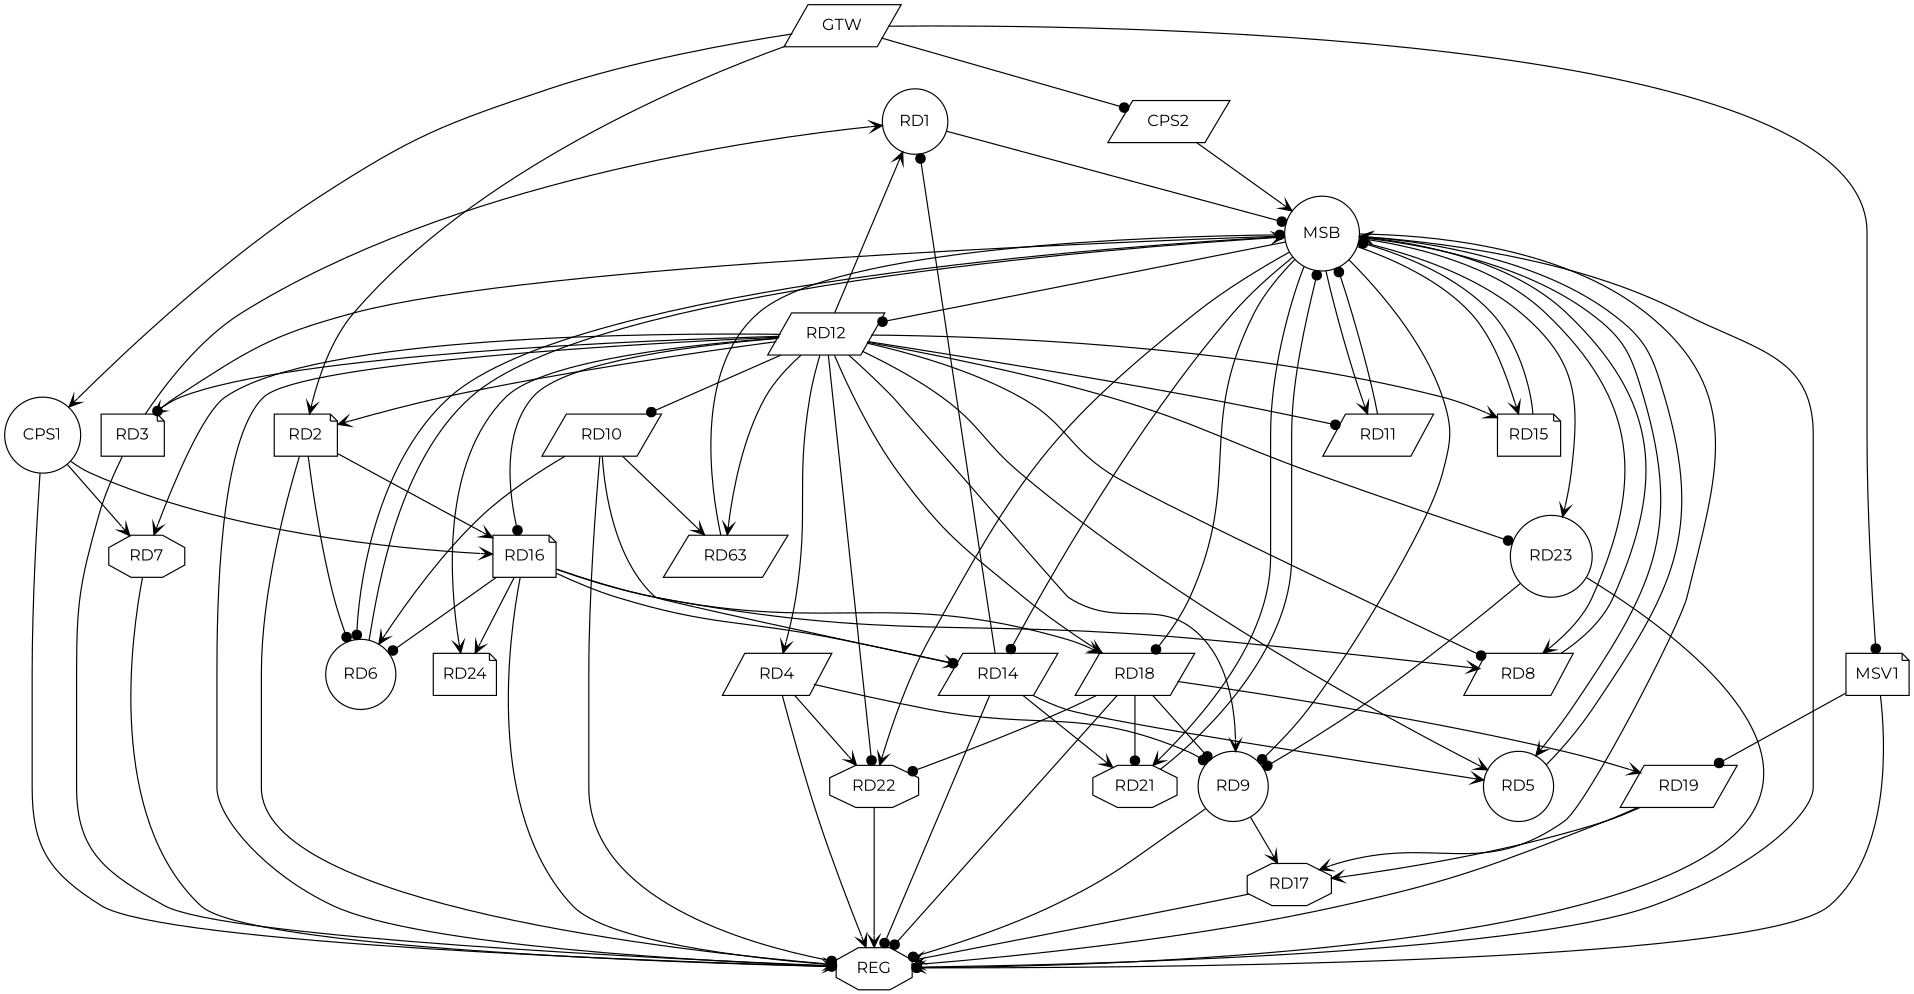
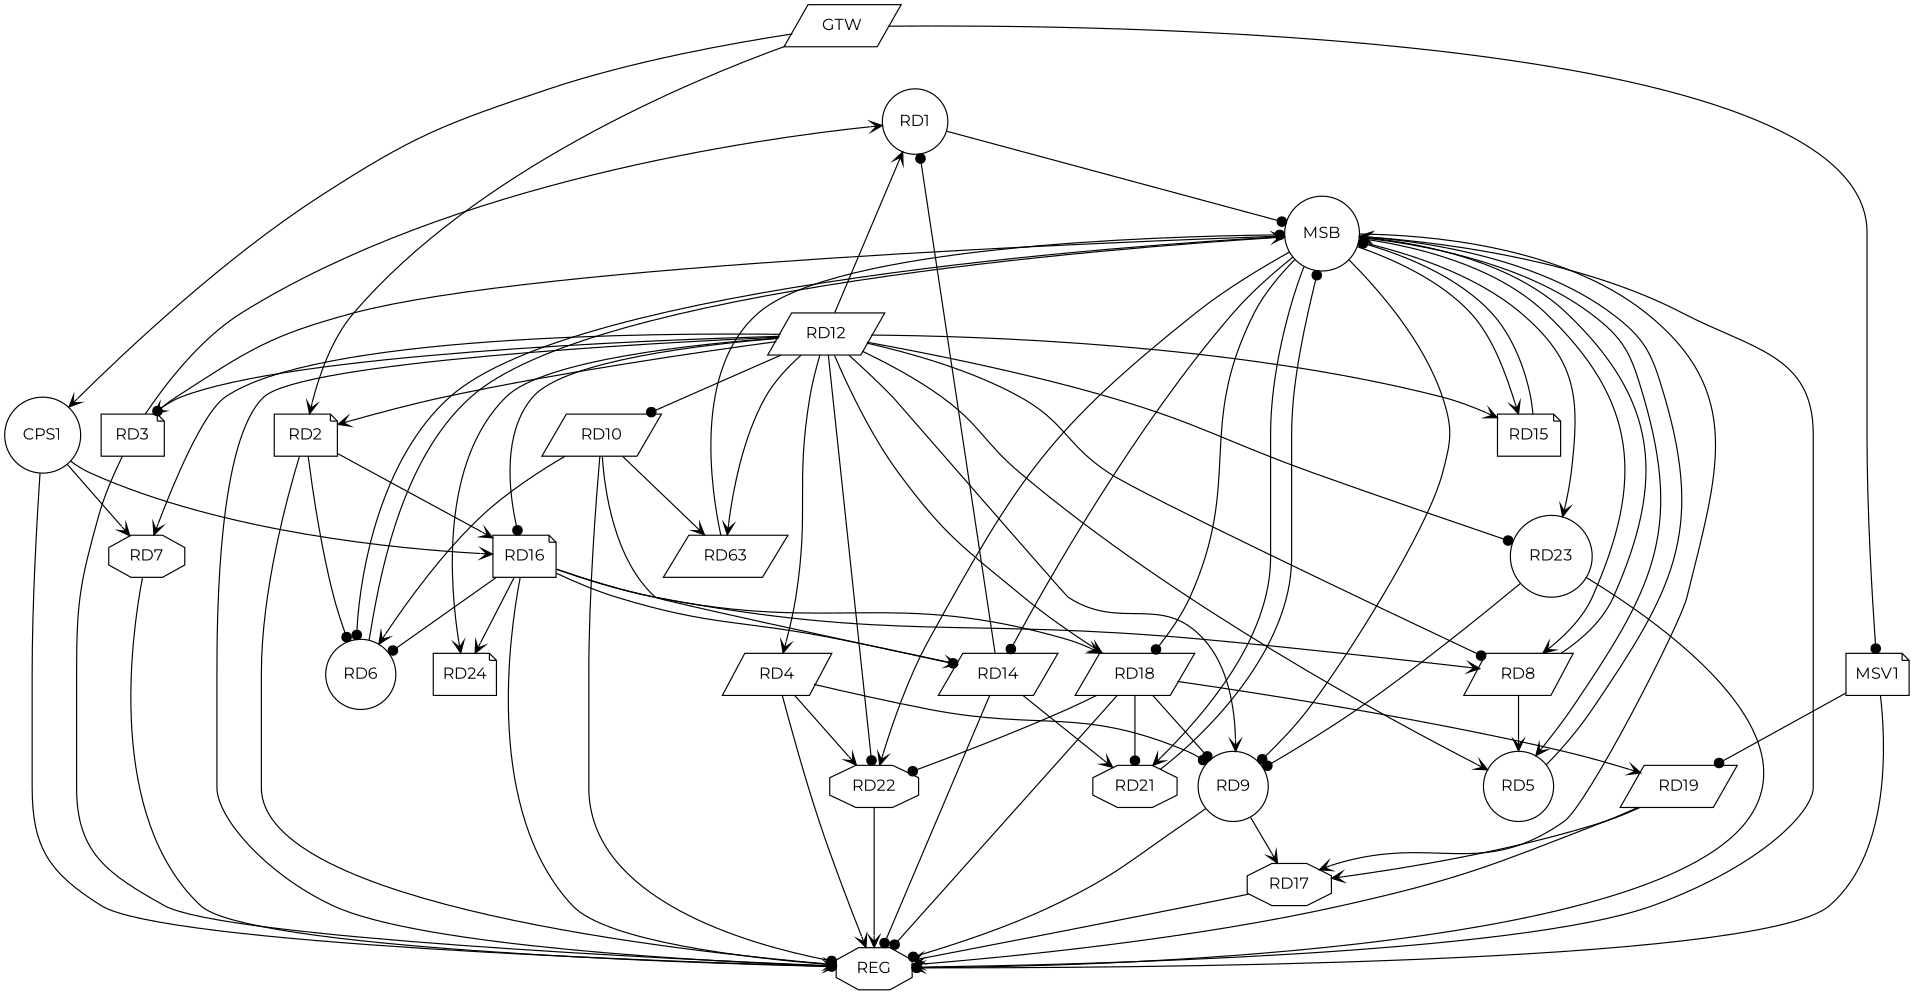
node "CPS2": removed
edge "MSB" -> "RD12": removed
node "RD11": removed
edge "RD14" -> "RD5": now "RD8" -> "RD5"
